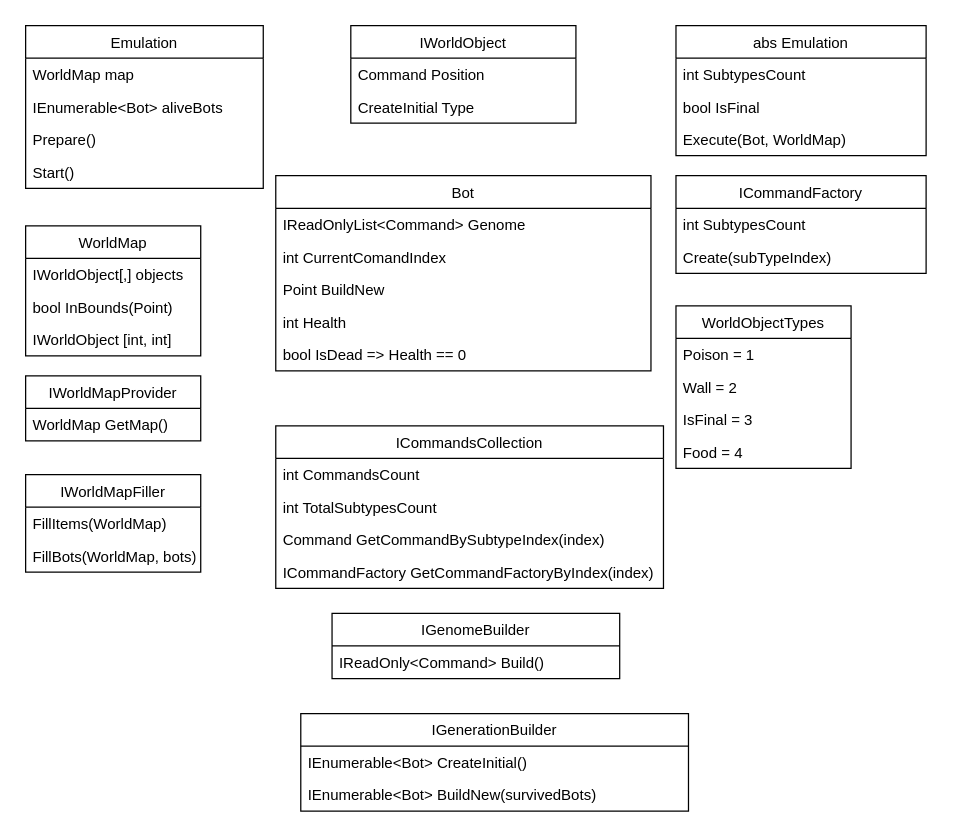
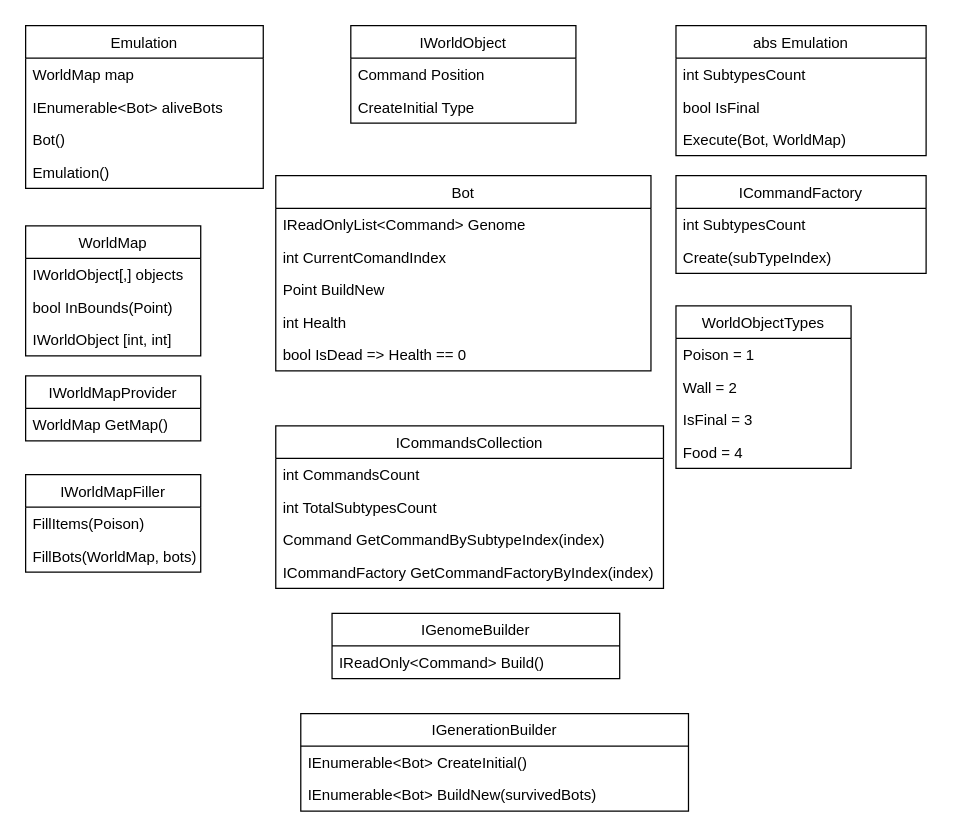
node "Prepare()": label "Prepare()" -> "Bot()"
node "Start()": label "Start()" -> "Emulation()"
node "FillItems(WorldMap)": label "FillItems(WorldMap)" -> "FillItems(Poison)"
